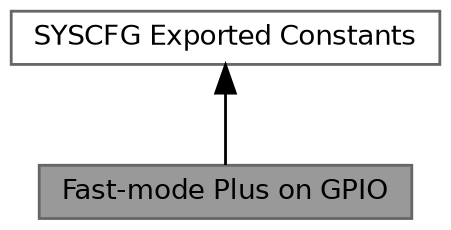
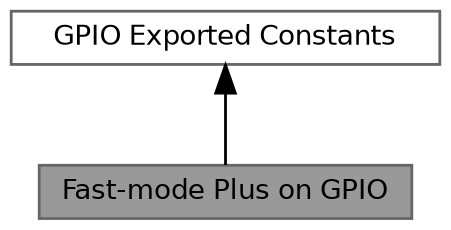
node "SYSCFG Exported Constants": label "SYSCFG Exported Constants" -> "GPIO Exported Constants"
